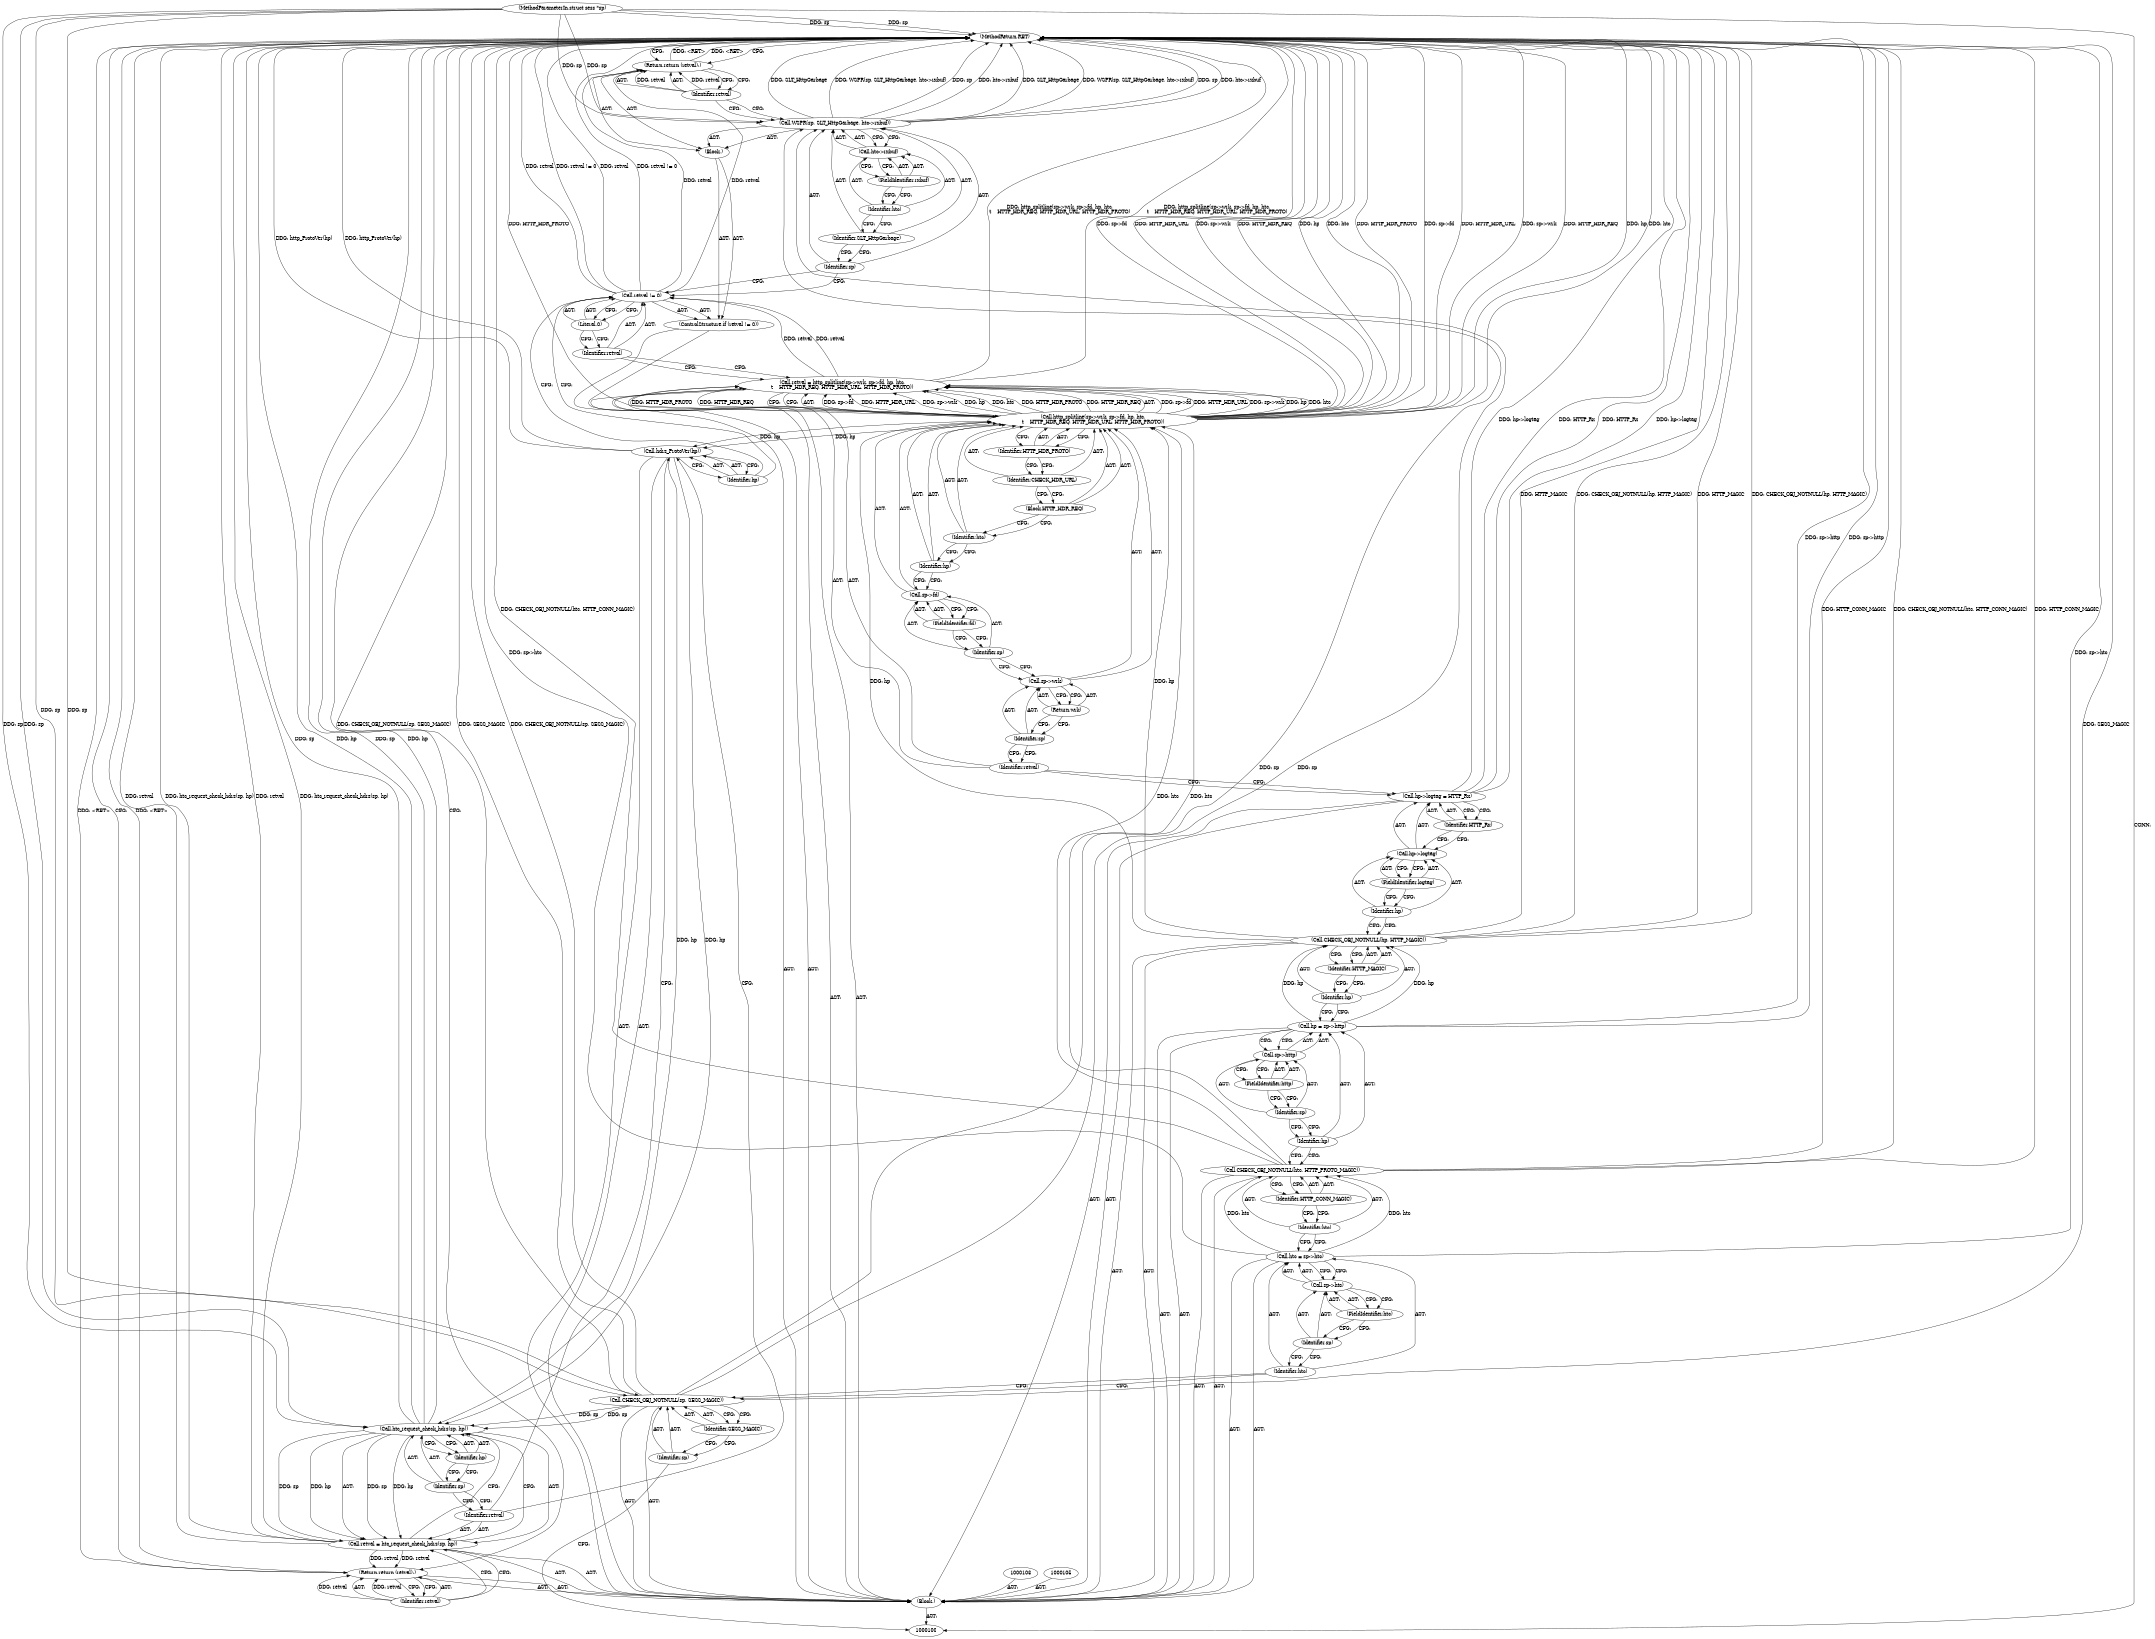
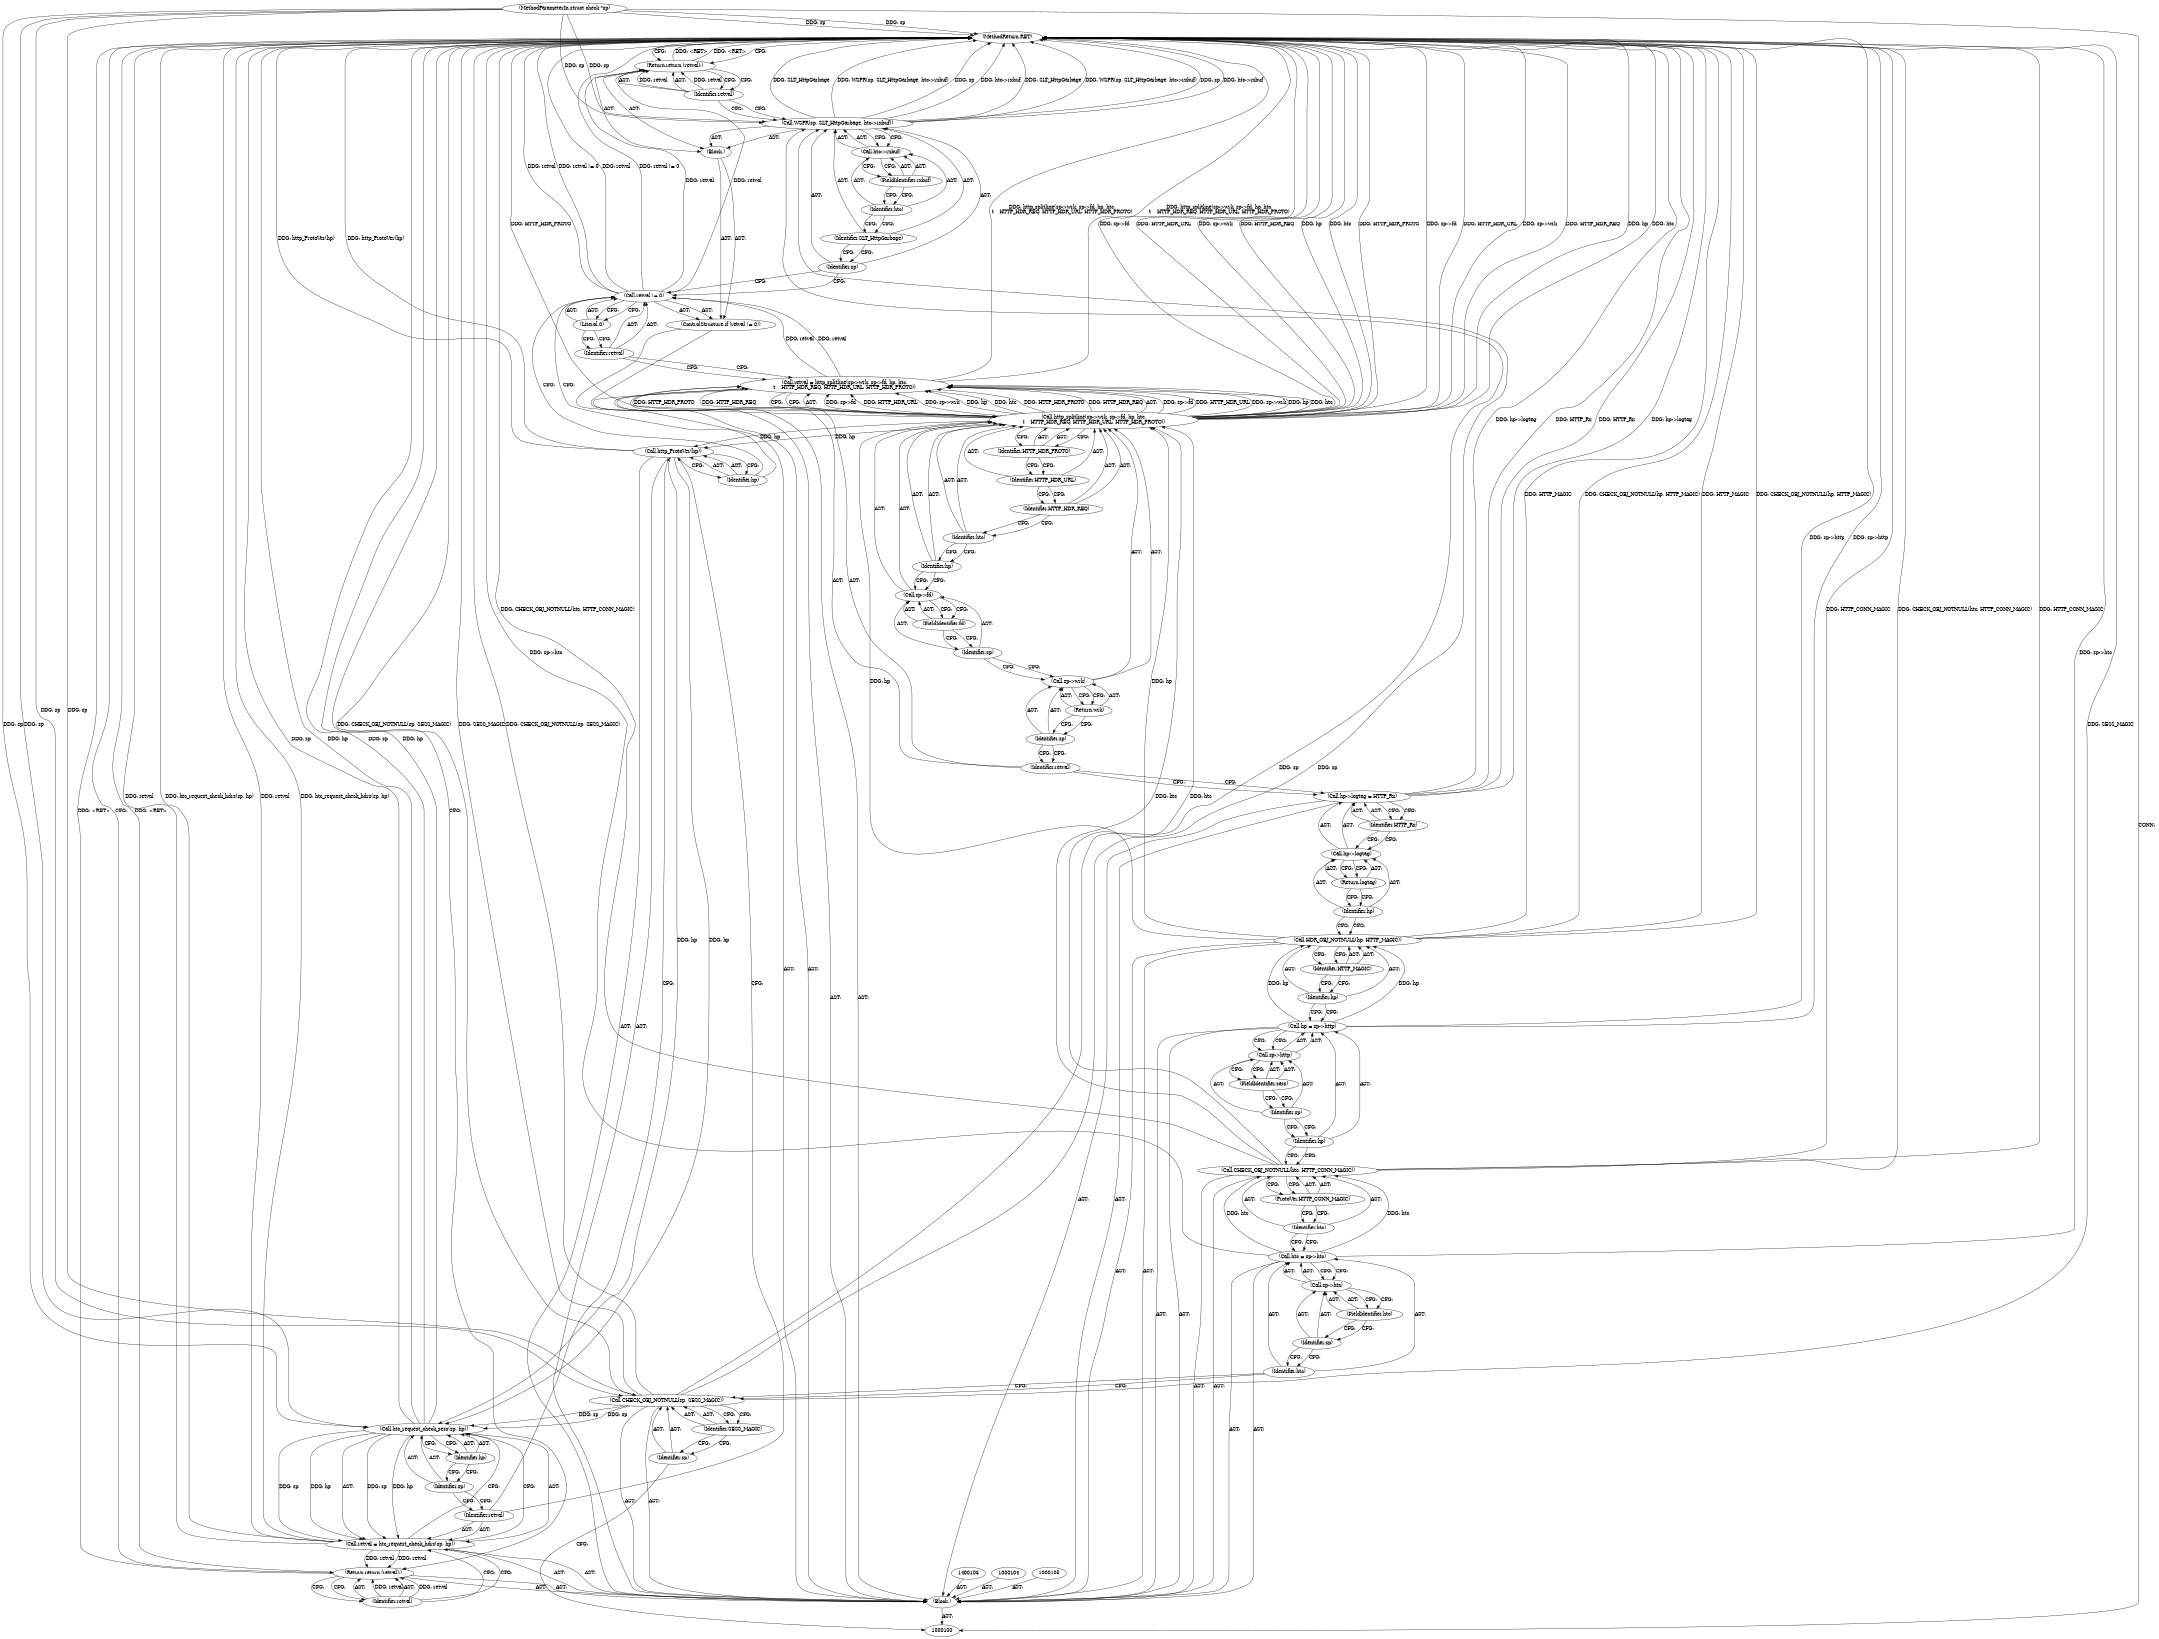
node "(MethodParameterIn,struct sess *sp)": label "(MethodParameterIn,struct sess *sp)" -> "(MethodParameterIn,struct check *sp)"
node "(Call,hdrs_ProtoVer(hp))": label "(Call,hdrs_ProtoVer(hp))" -> "(Call,http_ProtoVer(hp))"
node "(Identifier,CHECK_HDR_URL)": label "(Identifier,CHECK_HDR_URL)" -> "(Identifier,HTTP_HDR_URL)"
node "(Block,HTTP_HDR_REQ)": label "(Block,HTTP_HDR_REQ)" -> "(Identifier,HTTP_HDR_REQ)"
node "(FieldIdentifier,logtag)": label "(FieldIdentifier,logtag)" -> "(Return,logtag)"
node "(Call,CHECK_OBJ_NOTNULL(hp, HTTP_MAGIC))": label "(Call,CHECK_OBJ_NOTNULL(hp, HTTP_MAGIC))" -> "(Call,HDR_OBJ_NOTNULL(hp, HTTP_MAGIC))"
node "(FieldIdentifier,http)": label "(FieldIdentifier,http)" -> "(FieldIdentifier,sess)"
node "(Call,CHECK_OBJ_NOTNULL(htc, HTTP_PROTO_MAGIC))": label "(Call,CHECK_OBJ_NOTNULL(htc, HTTP_PROTO_MAGIC))" -> "(Call,CHECK_OBJ_NOTNULL(htc, HTTP_CONN_MAGIC))"
node "(Identifier,HTTP_CONN_MAGIC)": label "(Identifier,HTTP_CONN_MAGIC)" -> "(ProtoVer,HTTP_CONN_MAGIC)"
node "(Call,htc_request_check_hdrs(sp, hp))": label "(Call,htc_request_check_hdrs(sp, hp))" -> "(Call,htc_request_check_sess(sp, hp))"
node "1000104": added
node "1000103": label "1000103" -> "1400103"
